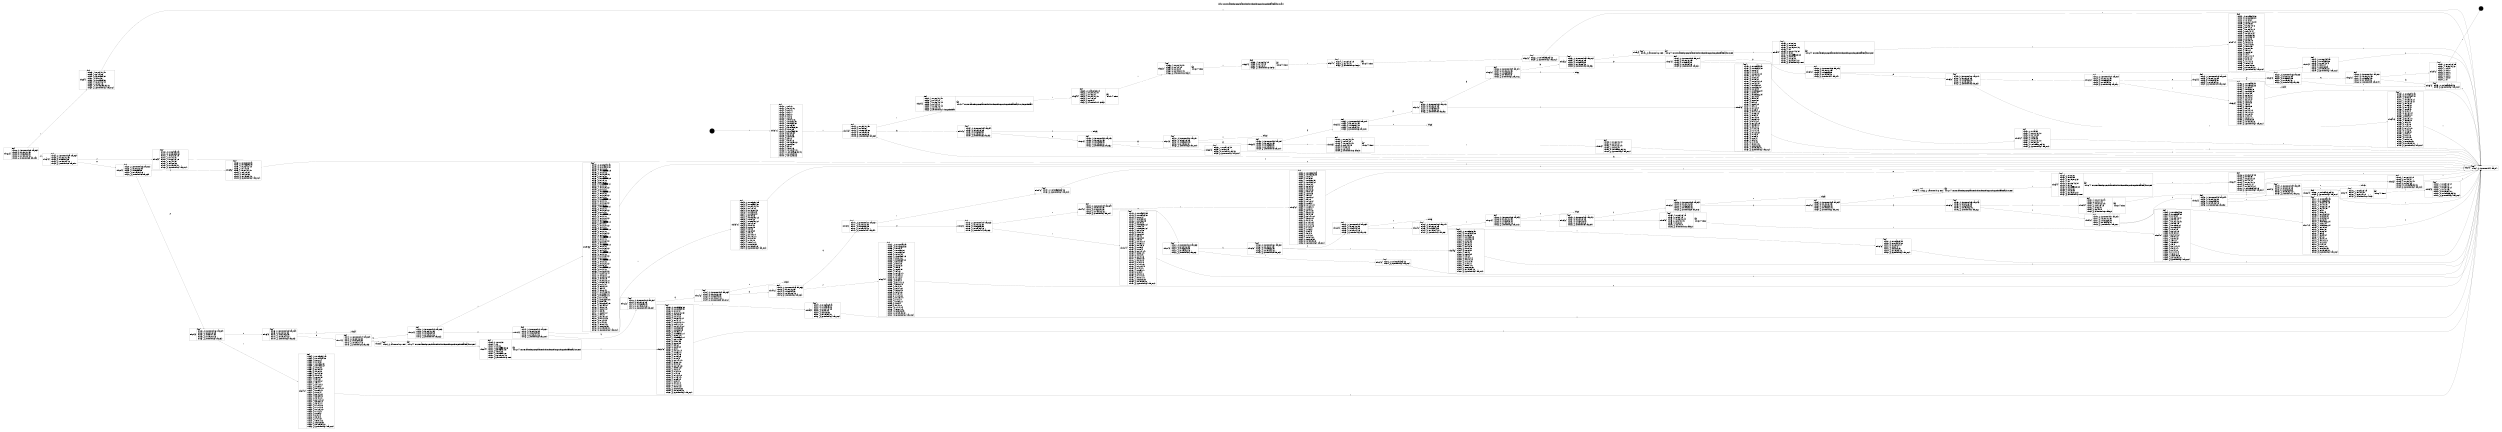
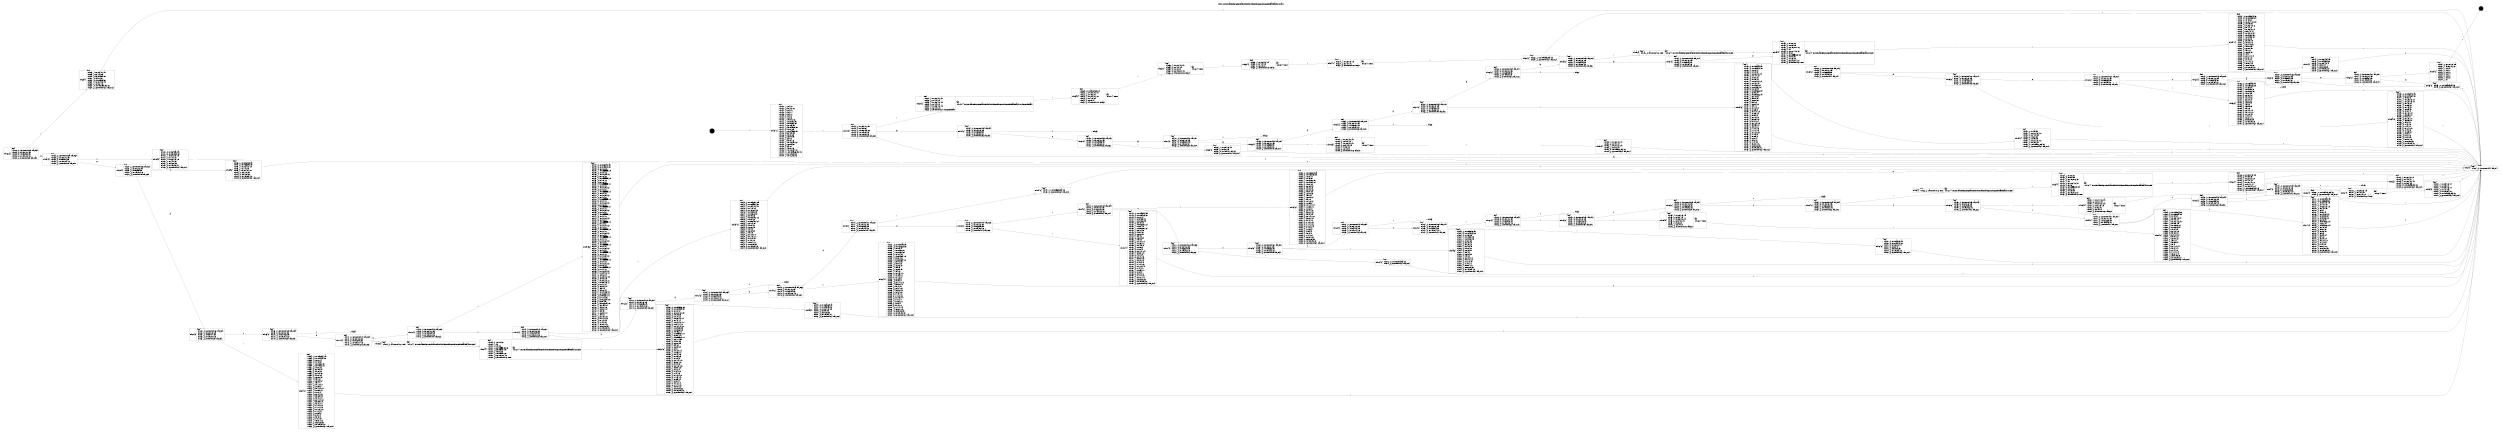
edge "0x4015c4 [28]" -> "0x4015e0 [28]": now "0x4015c4 [28]" -> "0x401dab [44]"
